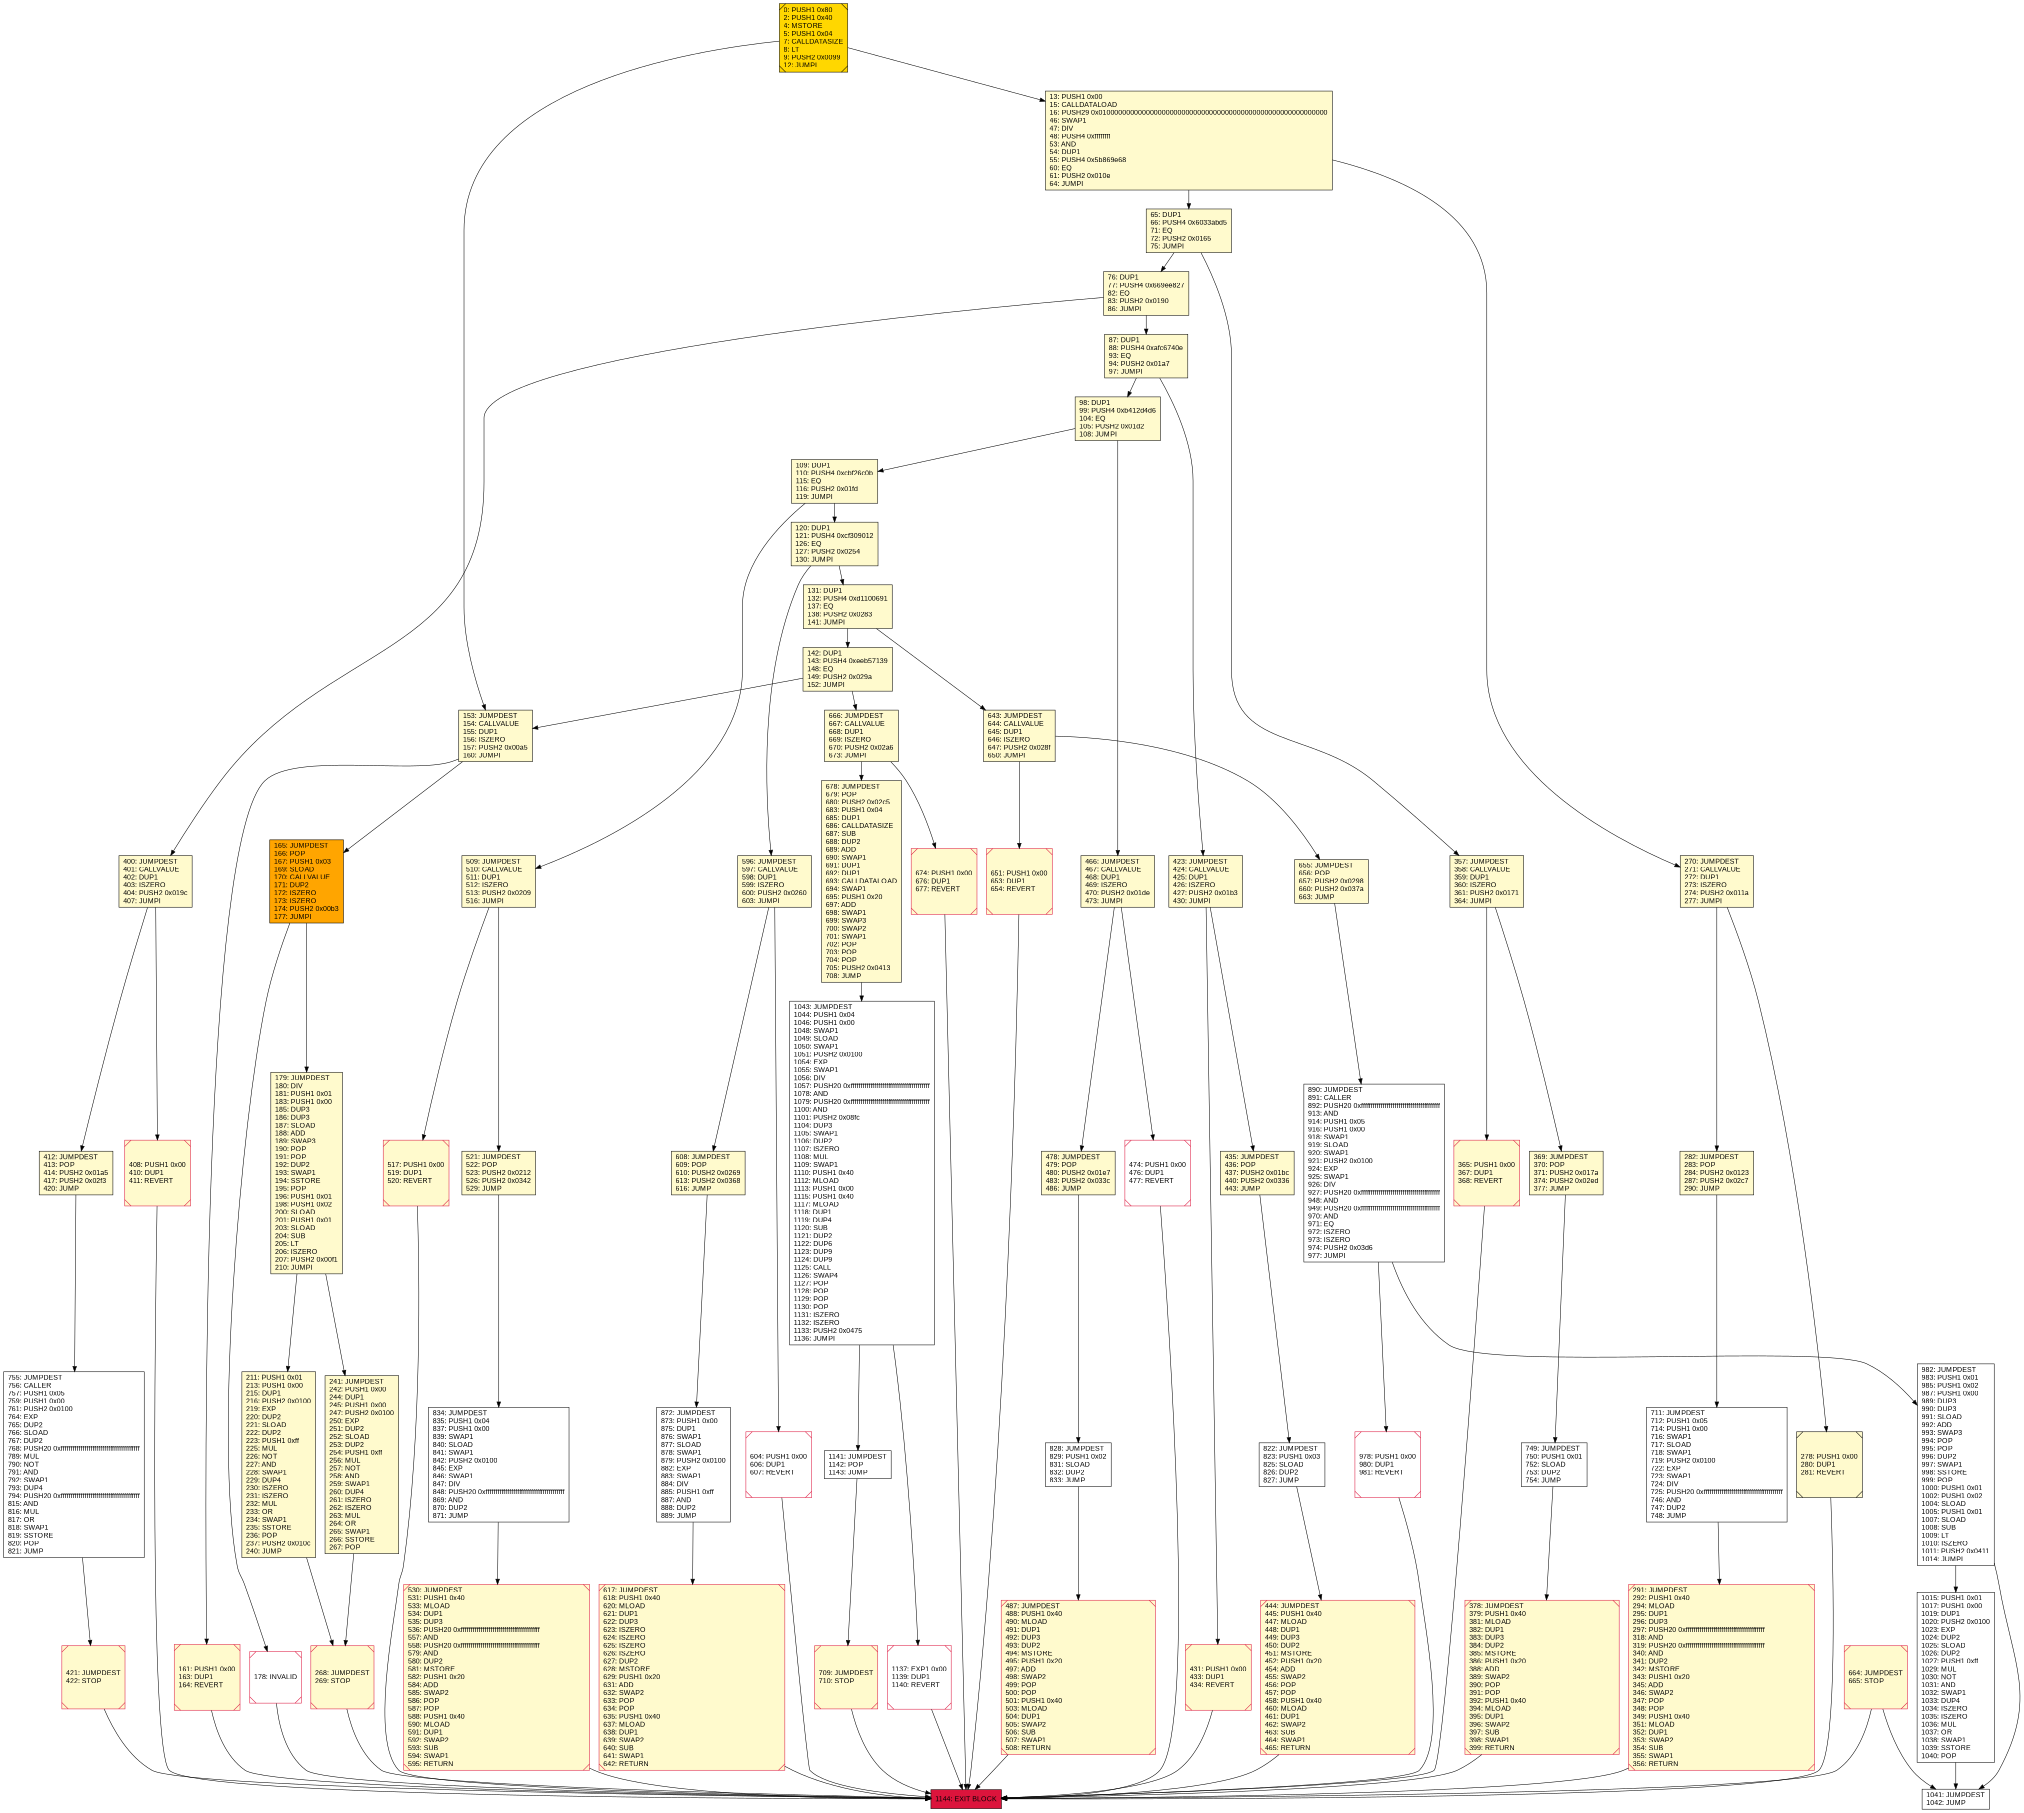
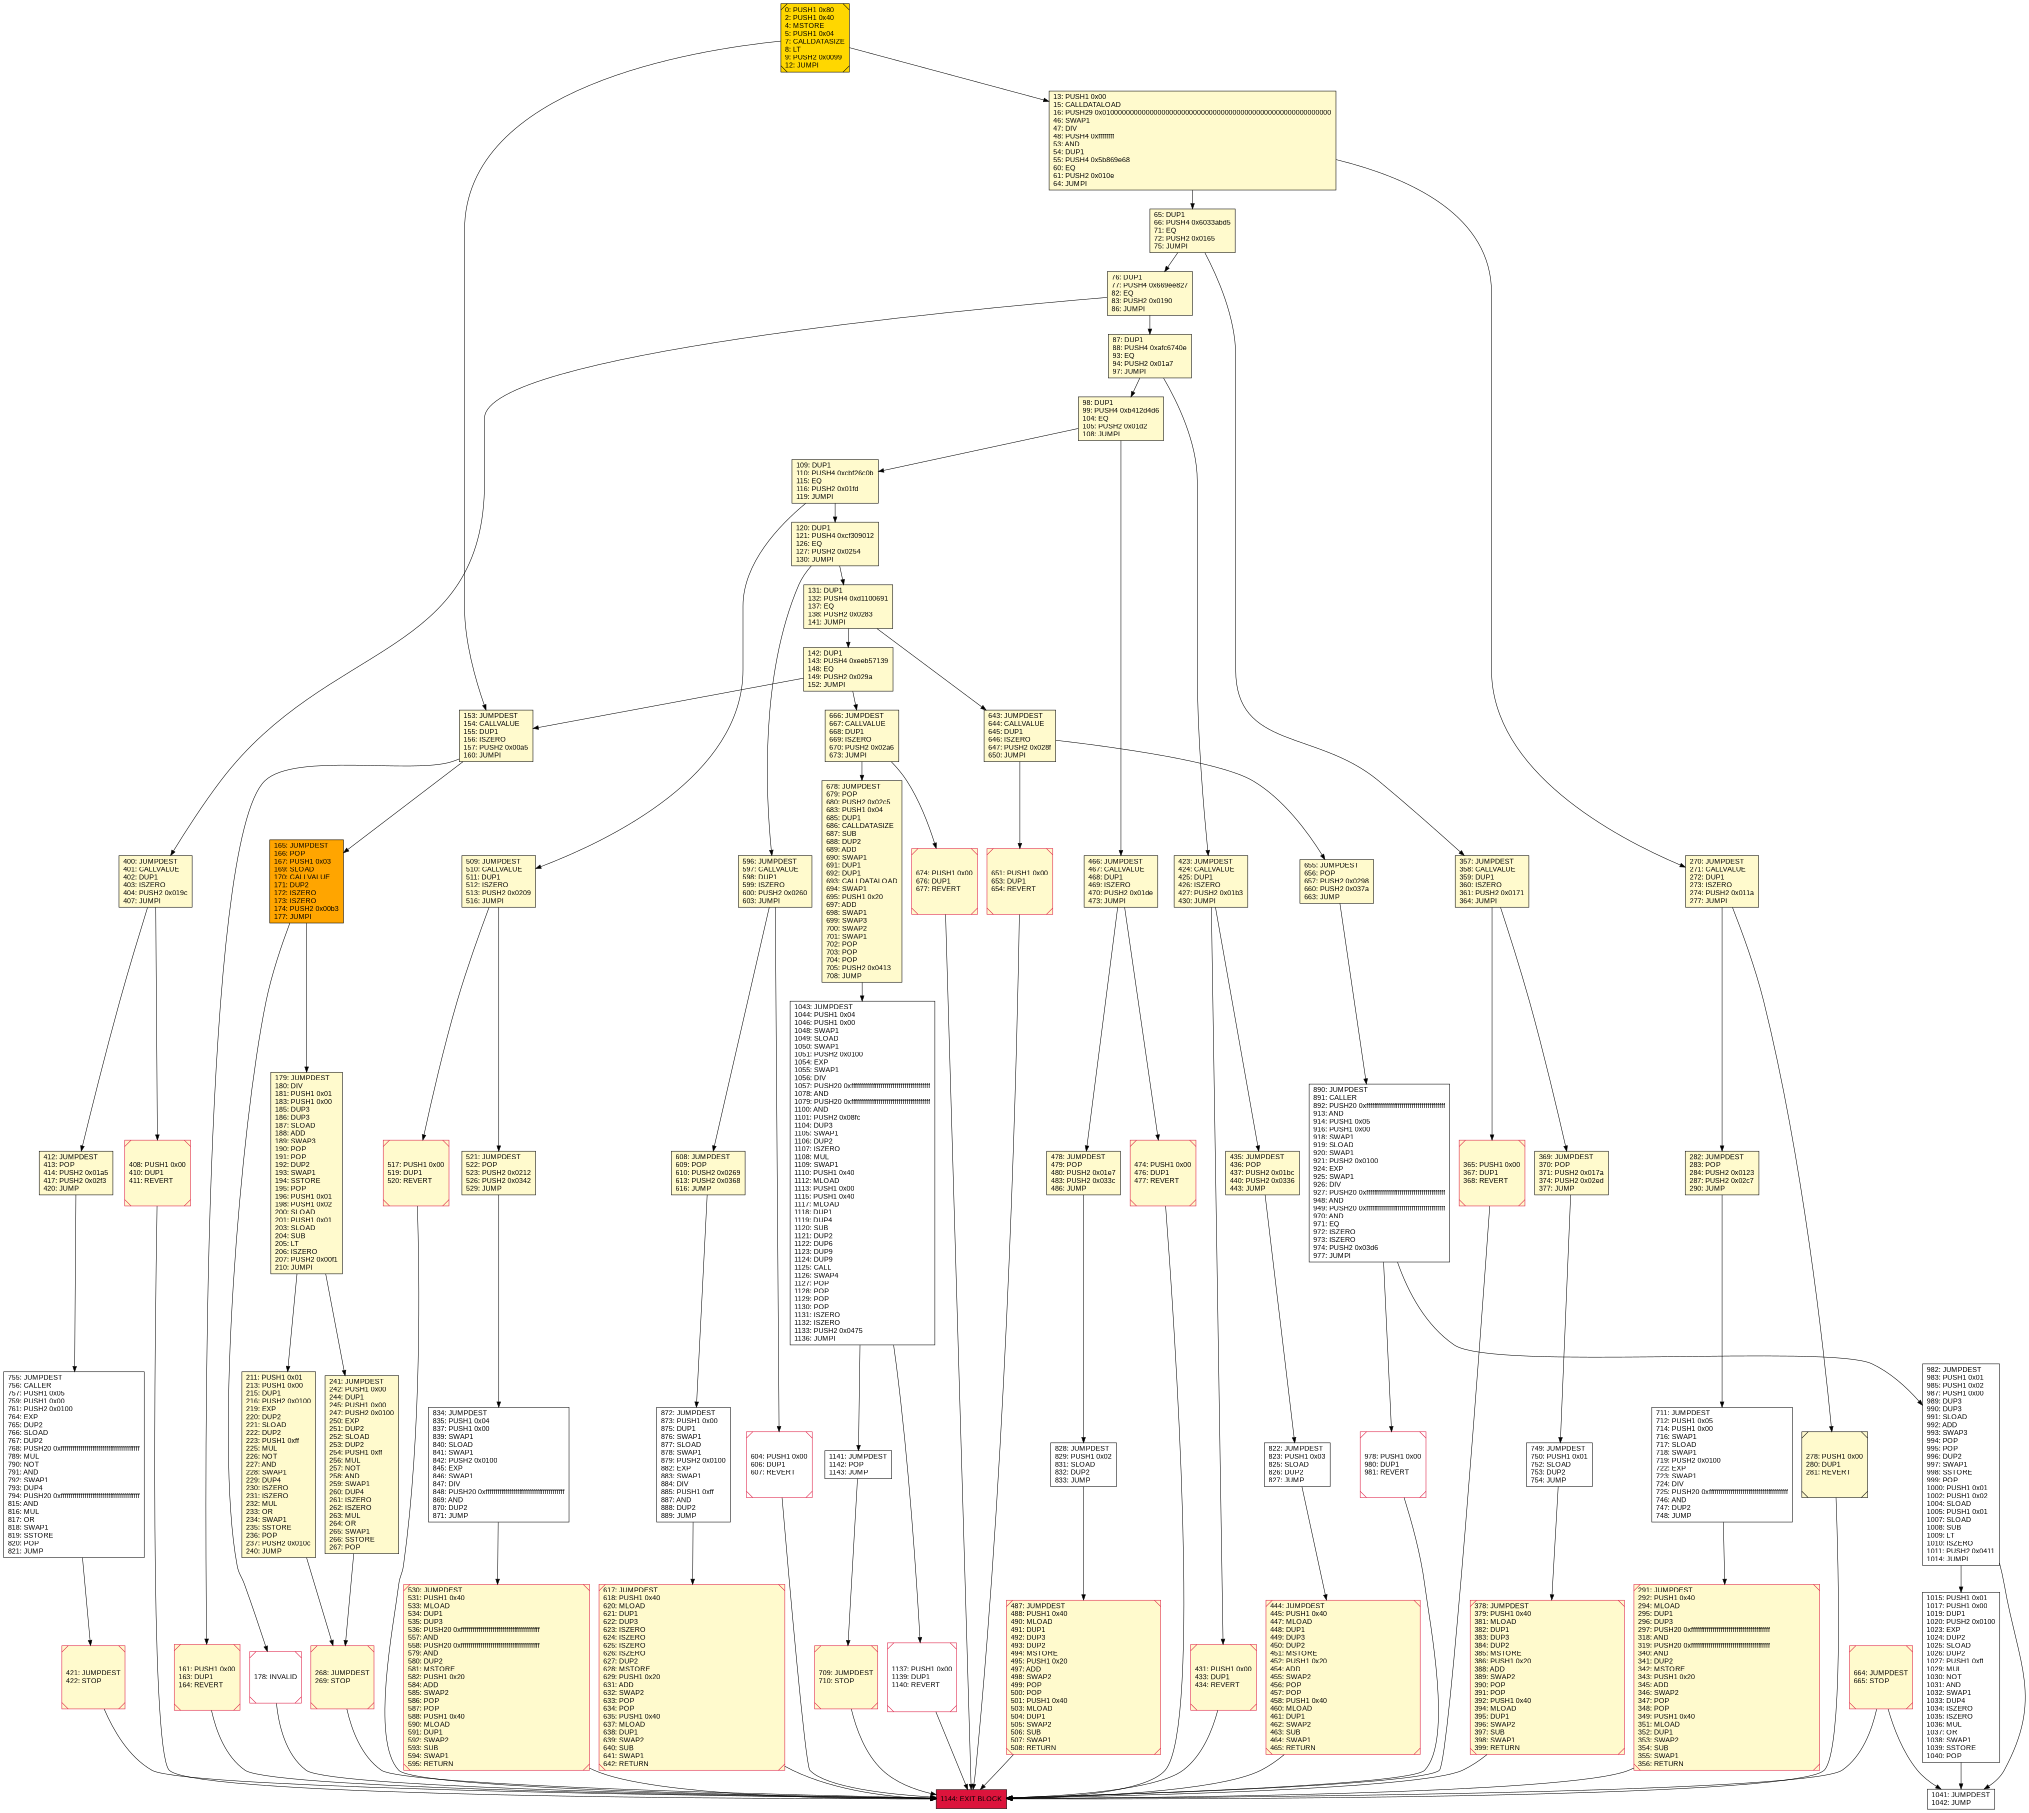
node "474: PUSH1 0x00 476: DUP1 477: REVERT": fillcolor white -> lemonchiffon
node "1137: EXP1 0x00 1139: DUP1 1140: REVERT": label "1137: EXP1 0x00 1139: DUP1 1140: REVERT" -> "1137: PUSH1 0x00 1139: DUP1 1140: REVERT"
